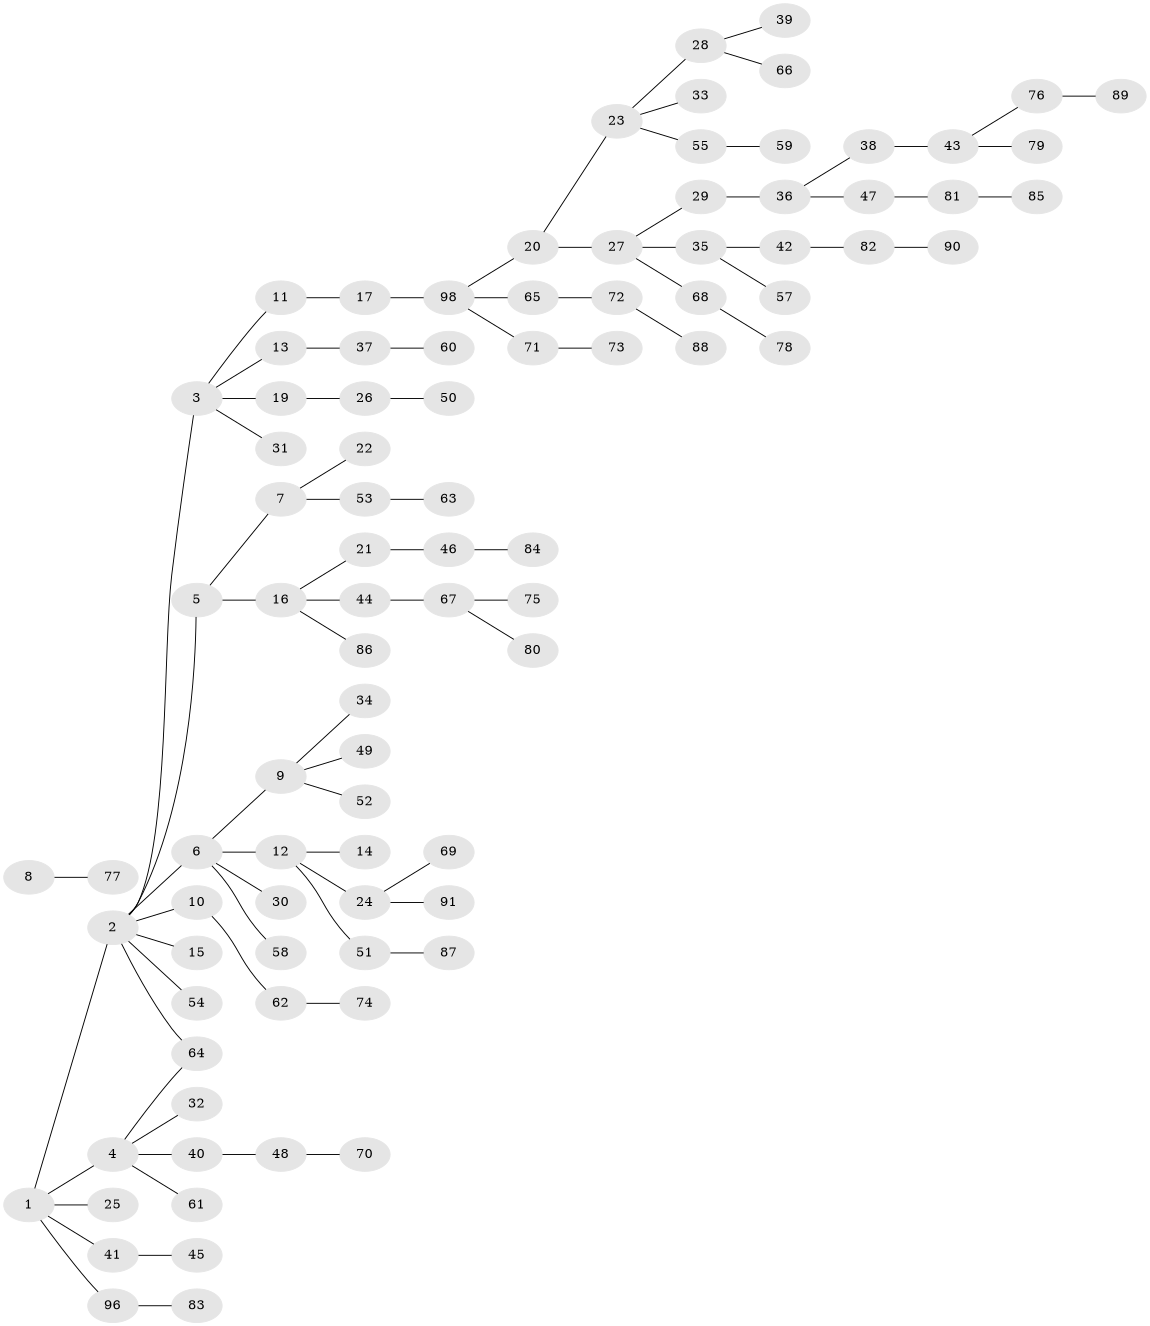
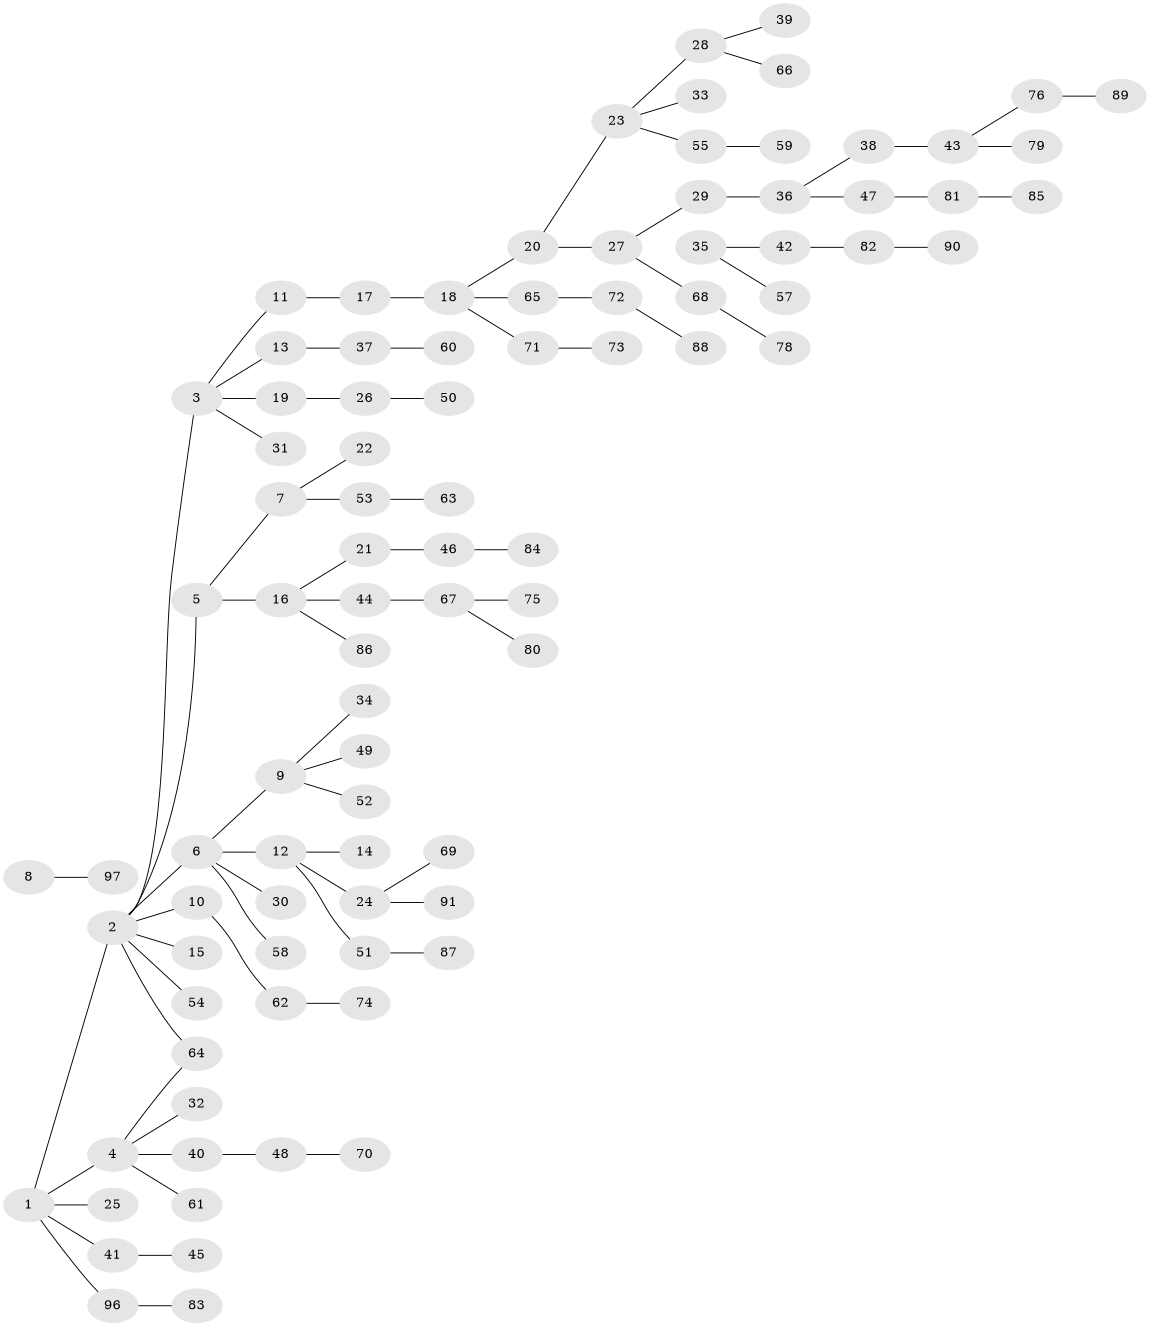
edge "27" -- "35": removed
node "98": label "98" -> "18"
node "77": label "77" -> "97"
